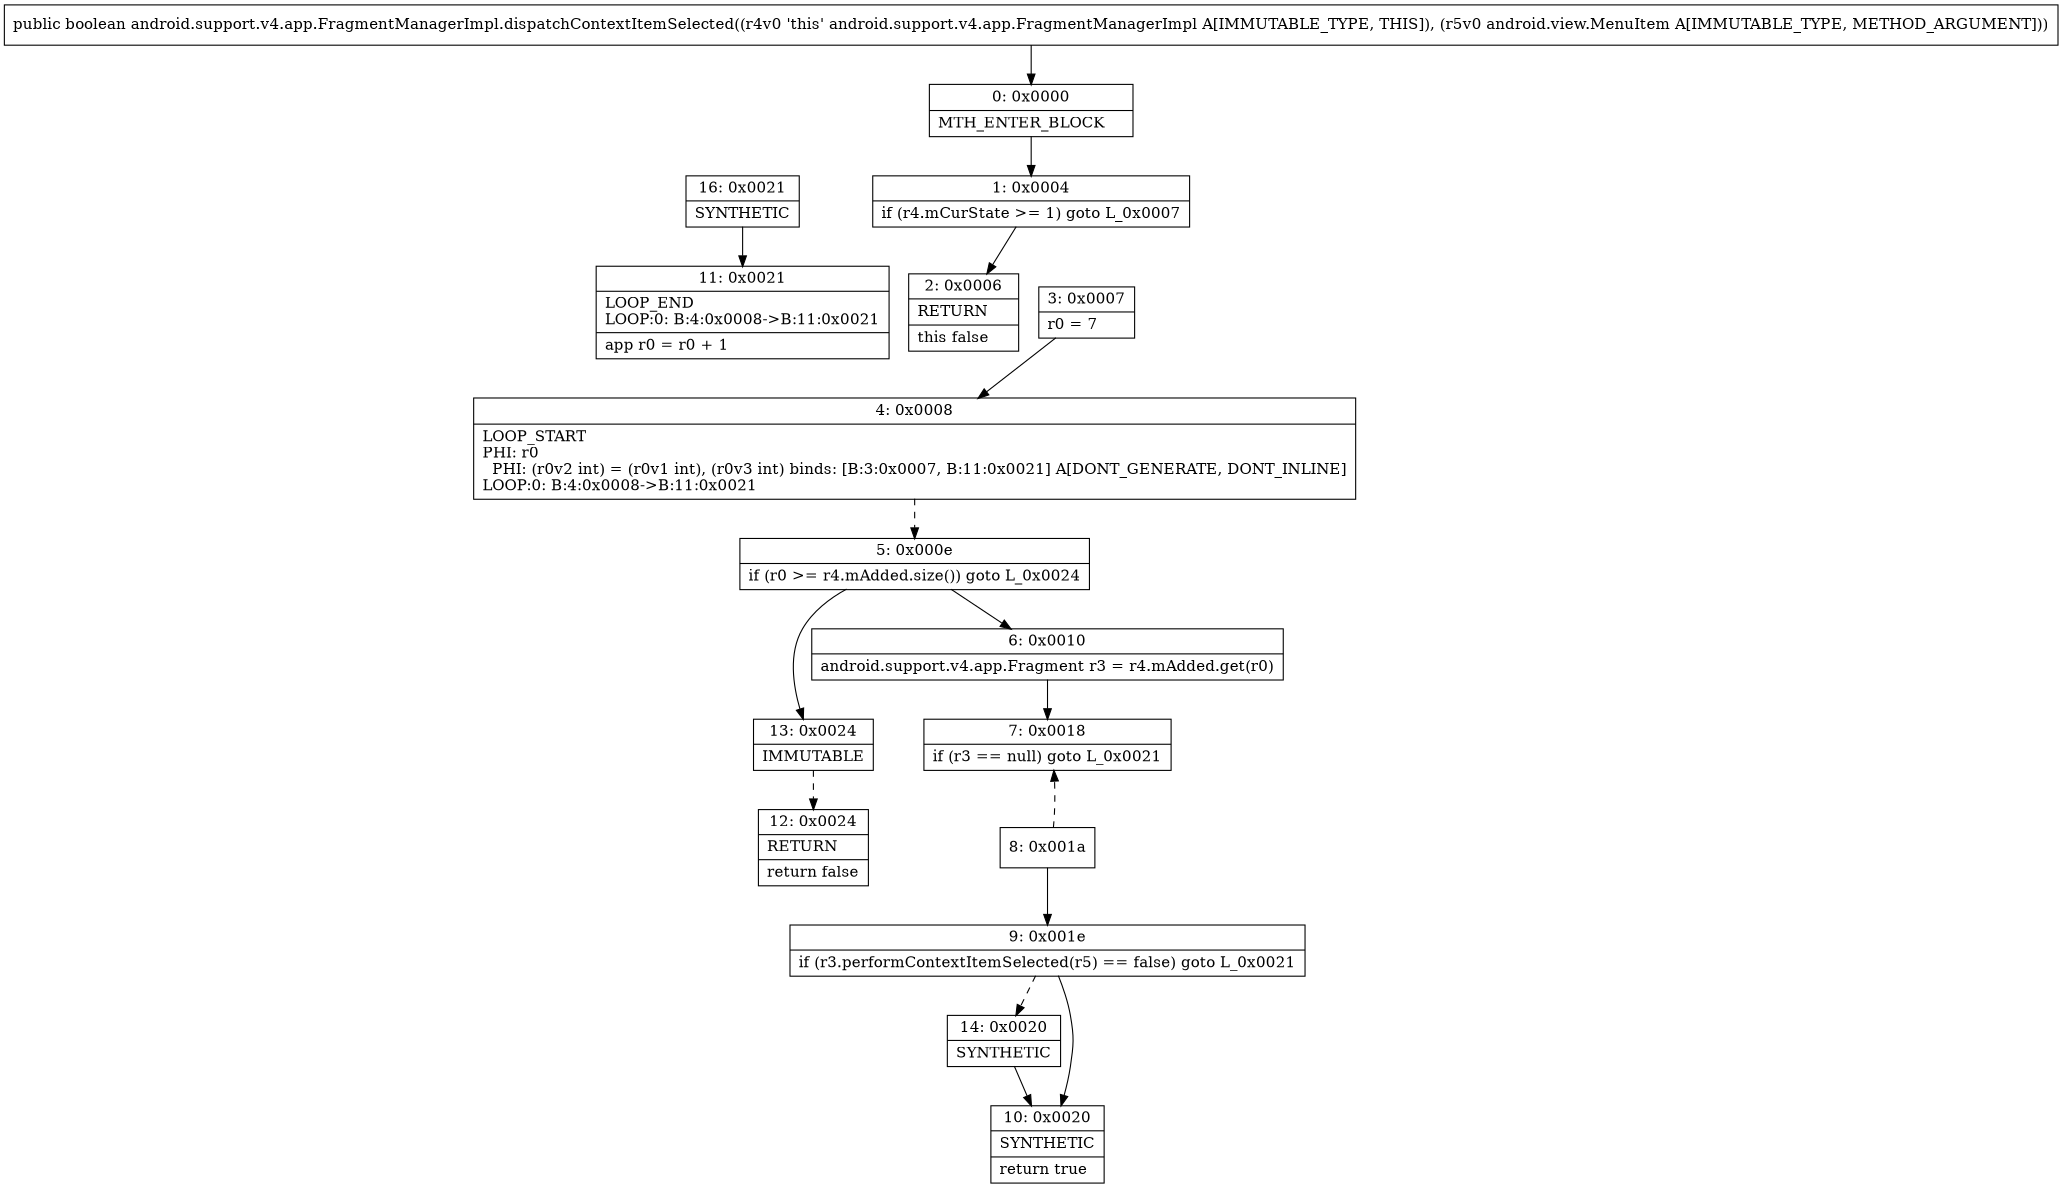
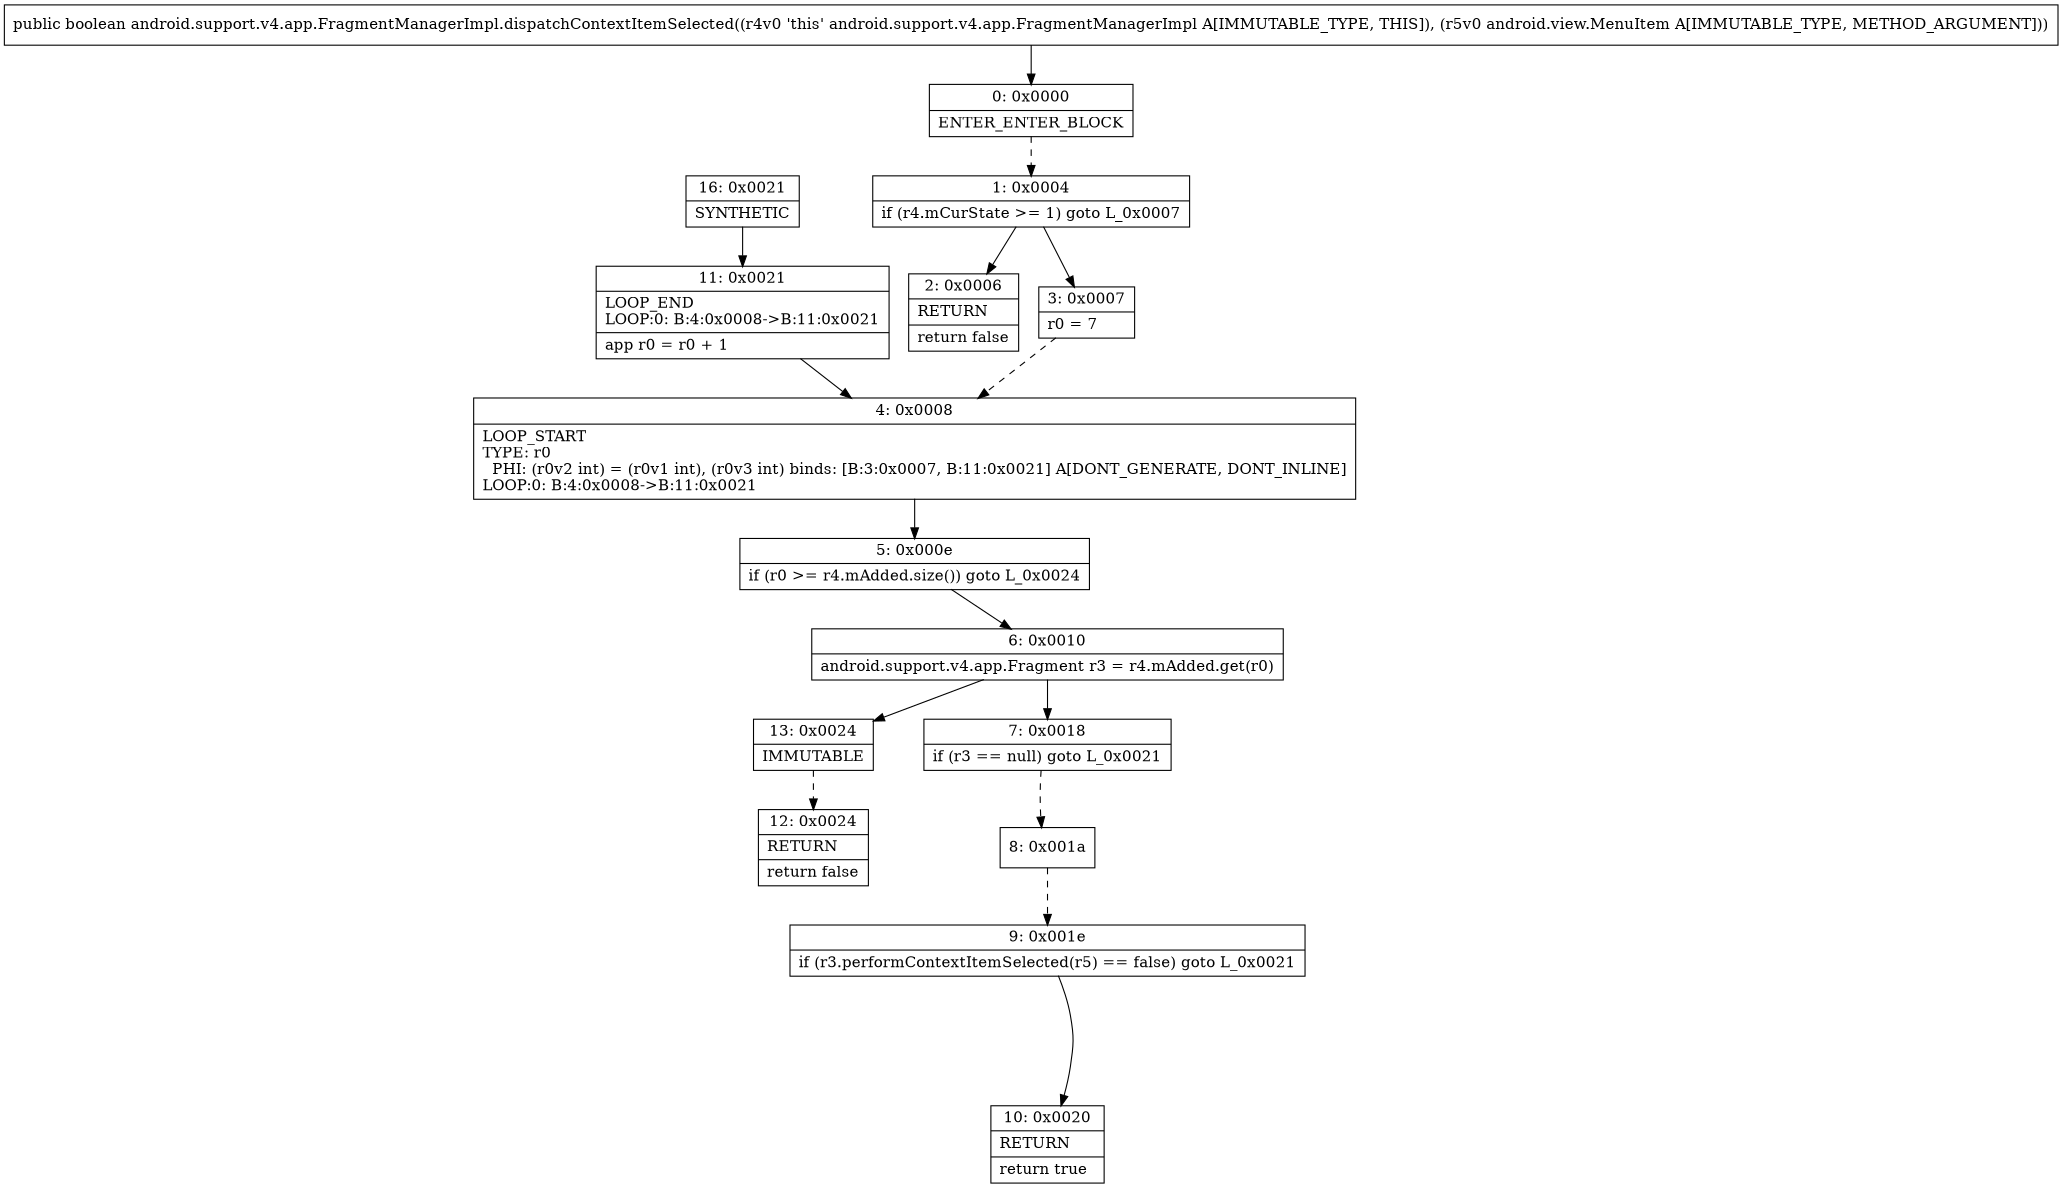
node "0: 0x0000": text "MTH_ENTER_BLOCK" -> "ENTER_ENTER_BLOCK"
edge "0: 0x0000" -> "1: 0x0004": style solid -> dashed
edge "1: 0x0004" -> "3: 0x0007": added
node "2: 0x0006": text "this false" -> "return false"
edge "3: 0x0007" -> "4: 0x0008": style solid -> dashed
edge "11: 0x0021" -> "4: 0x0008": added
node "4: 0x0008": text "PHI: r0" -> "TYPE: r0"
edge "4: 0x0008" -> "5: 0x000e": style dashed -> solid
edge "5: 0x000e" -> "13: 0x0024": now "6: 0x0010" -> "13: 0x0024"
edge "8: 0x001a" -> "7: 0x0018": reversed
edge "8: 0x001a" -> "9: 0x001e": style solid -> dashed
node "14: 0x0020": removed
node "10: 0x0020": text "SYNTHETIC" -> "RETURN"
